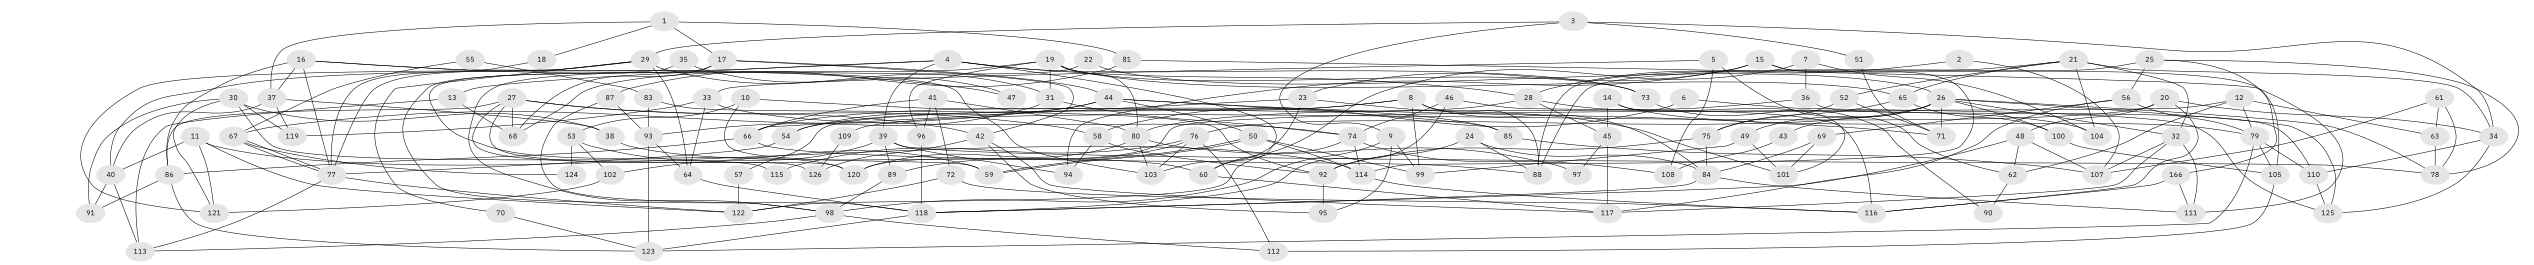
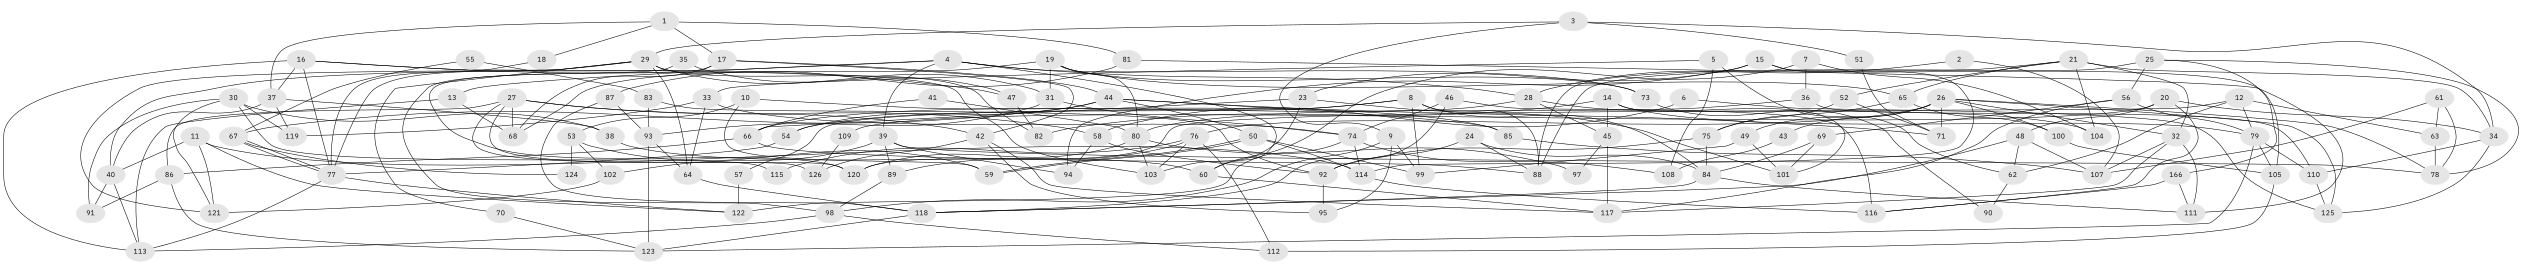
node "22": removed
edge "16" -- "86": now "16" -- "113"
node "96": removed
node "82": added
node "72": removed
